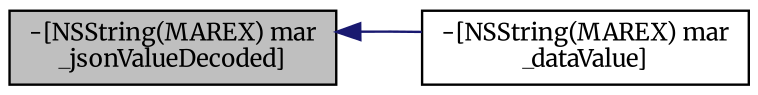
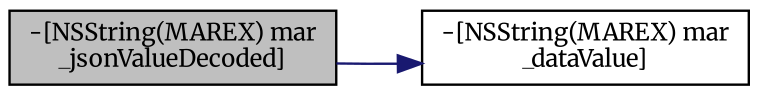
edge "-[NSString(MAREX) mar _dataValue]" -> "-[NSString(MAREX) mar _jsonValueDecoded]": reversed
